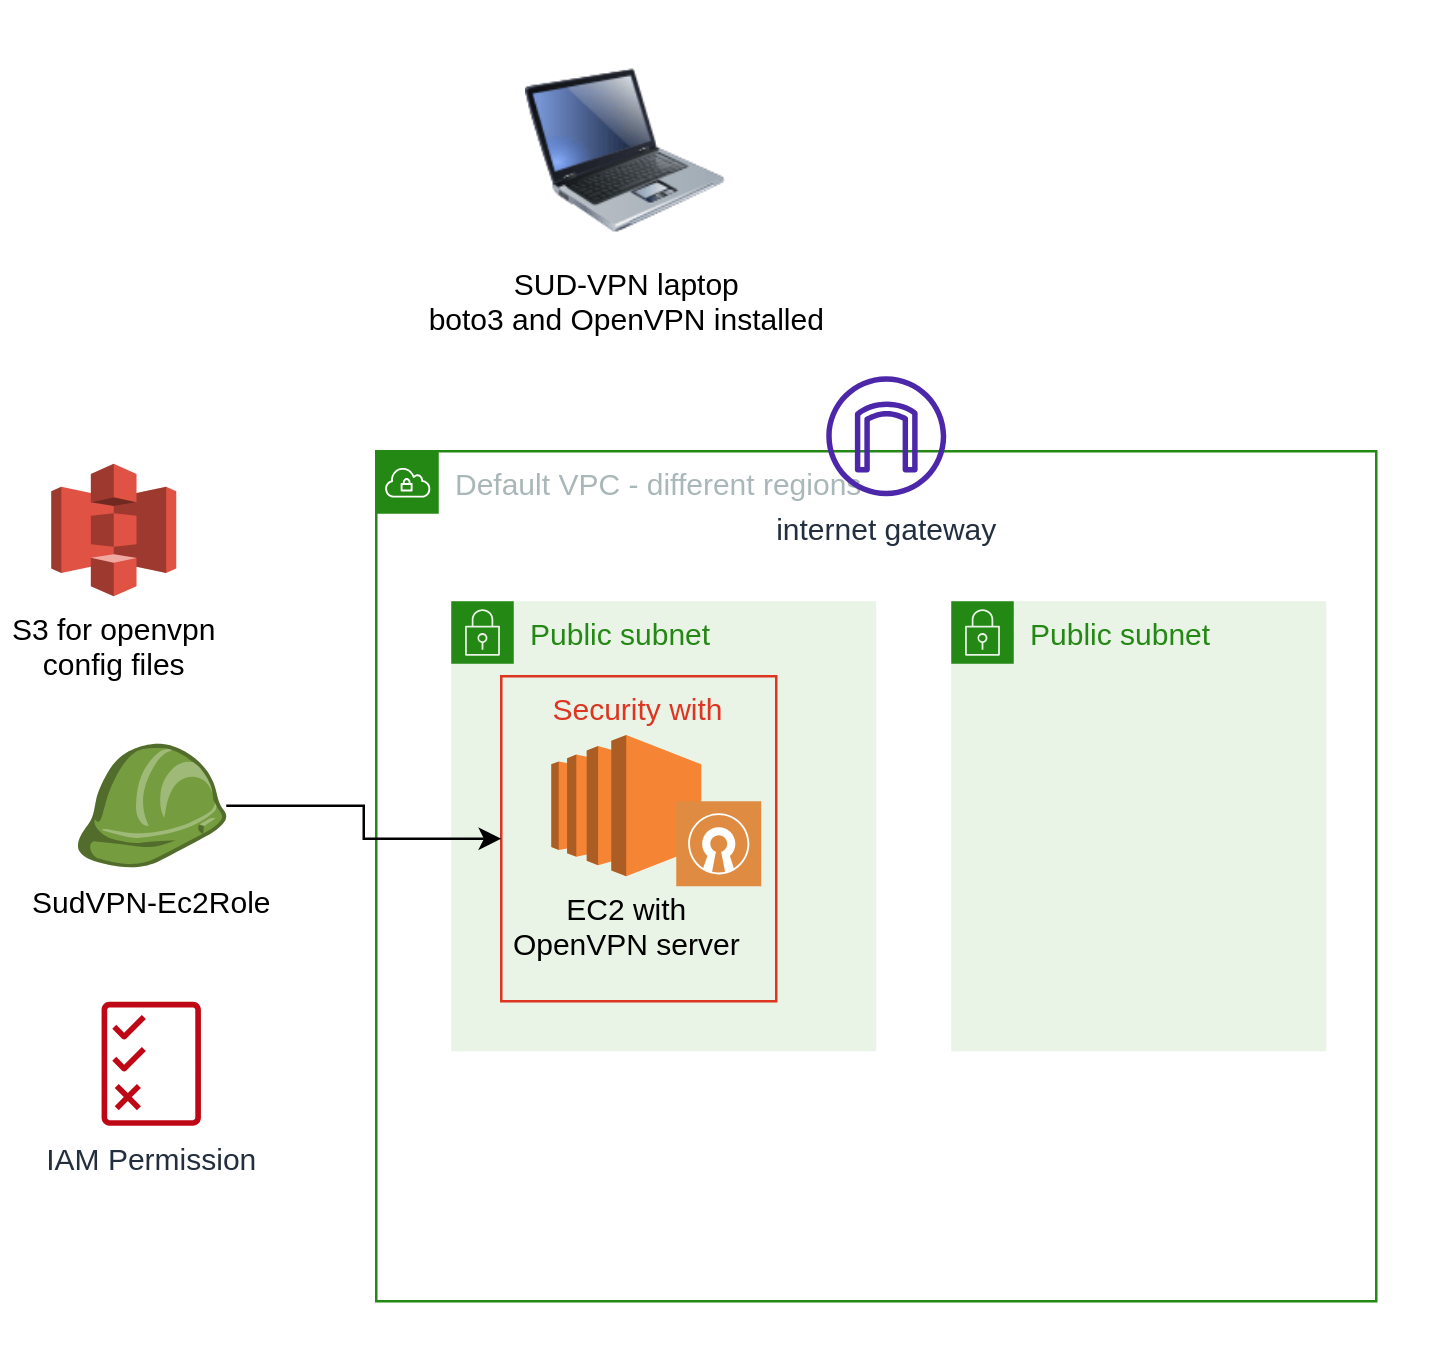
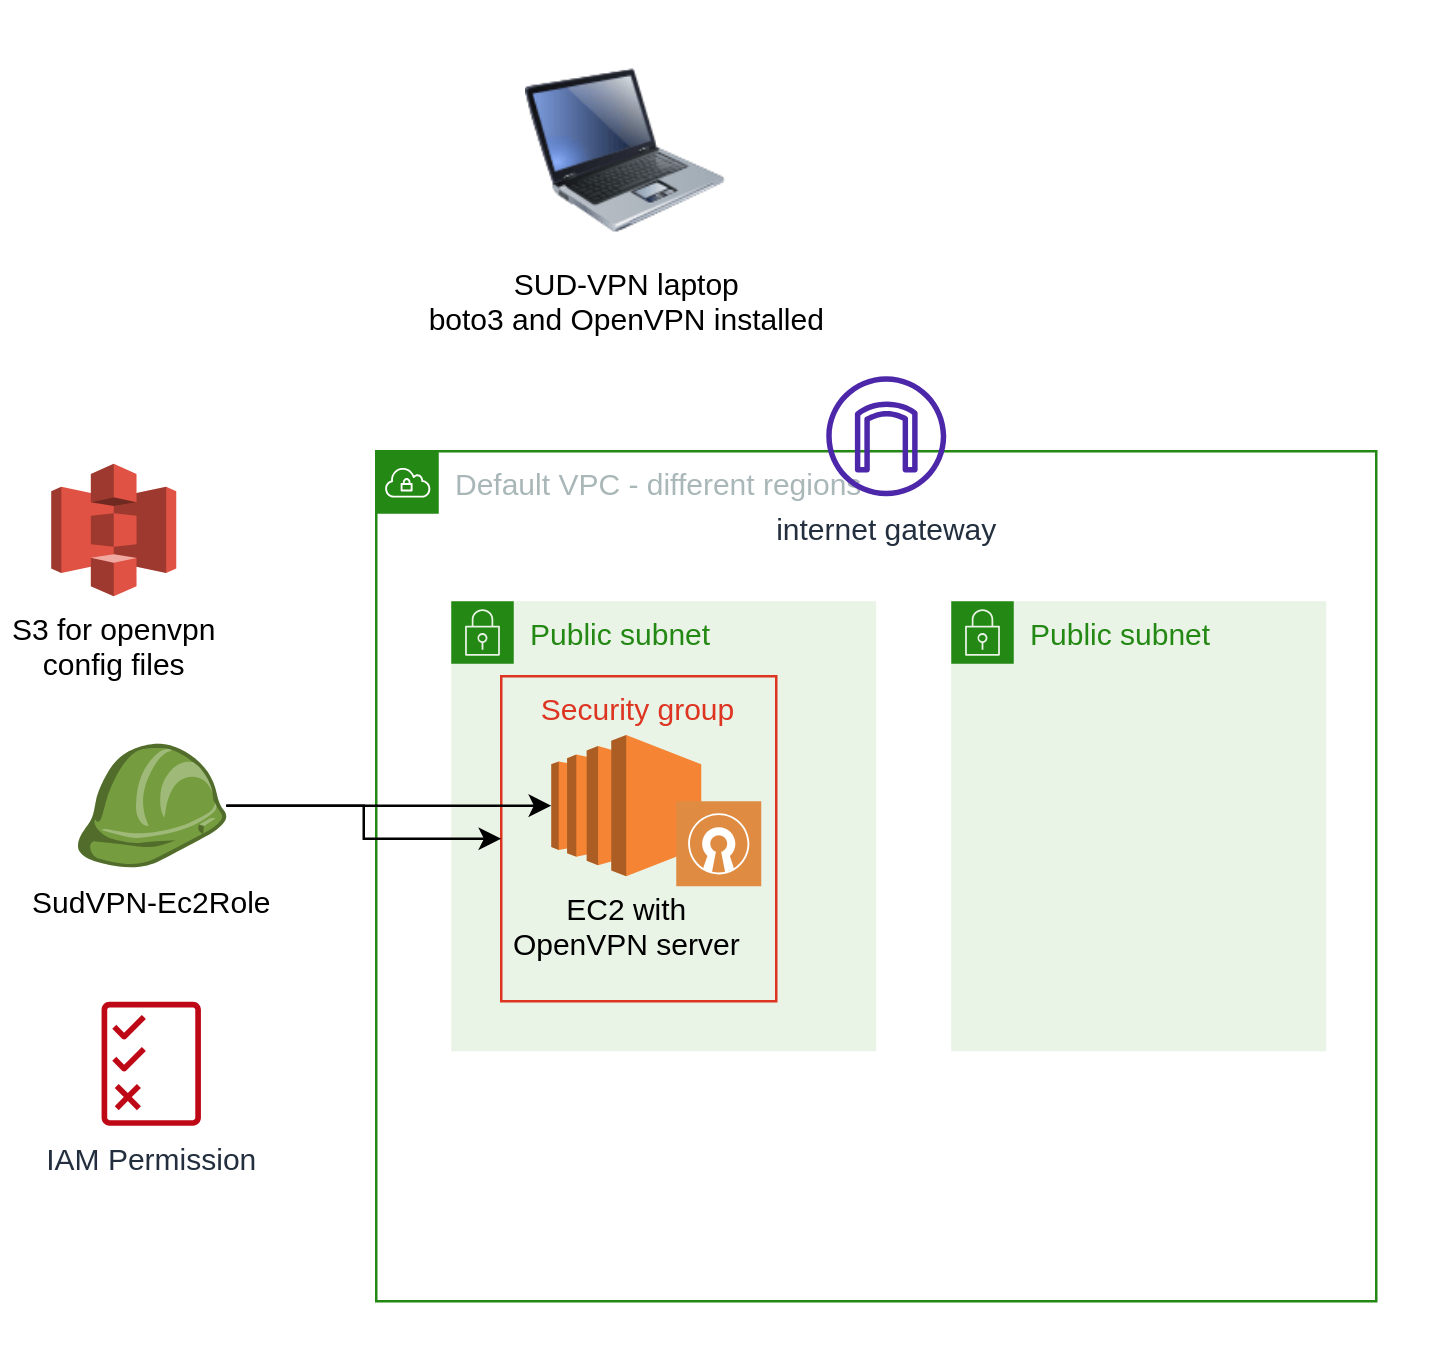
node "Security with": label "Security with" -> "Security group"
edge "SudVPN-Ec2Role" -> "EC2 with OpenVPN server": added
